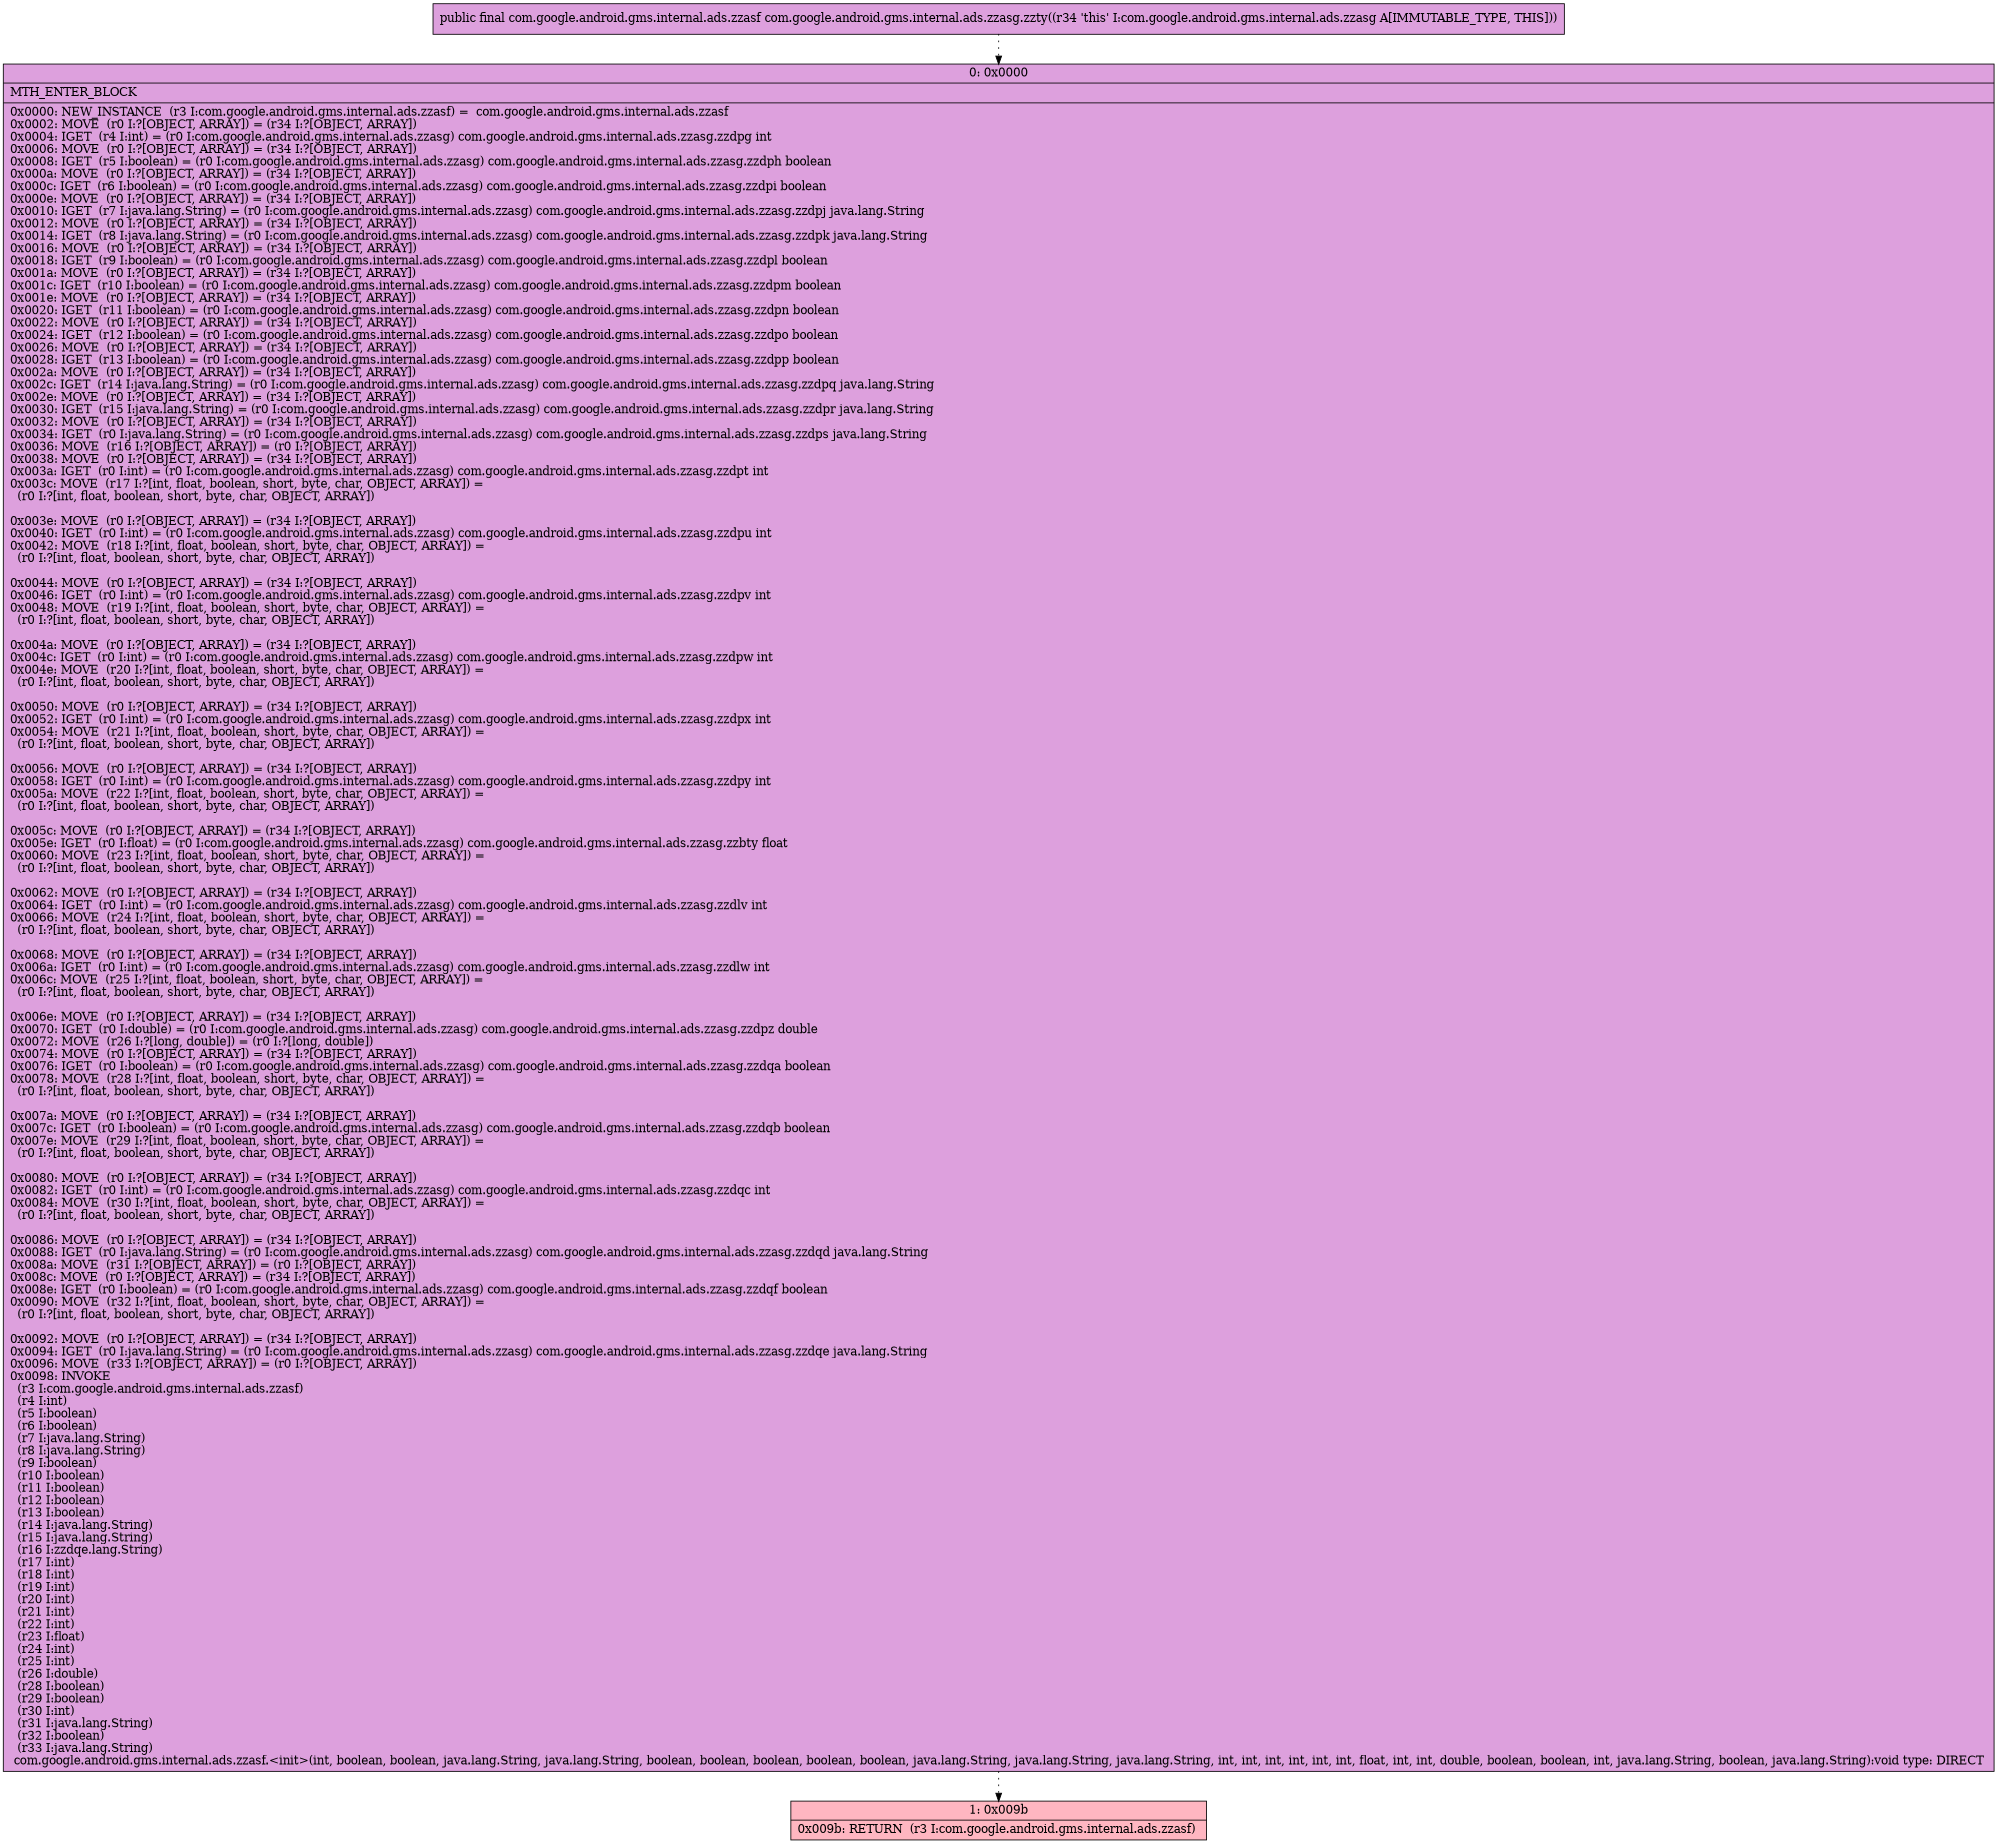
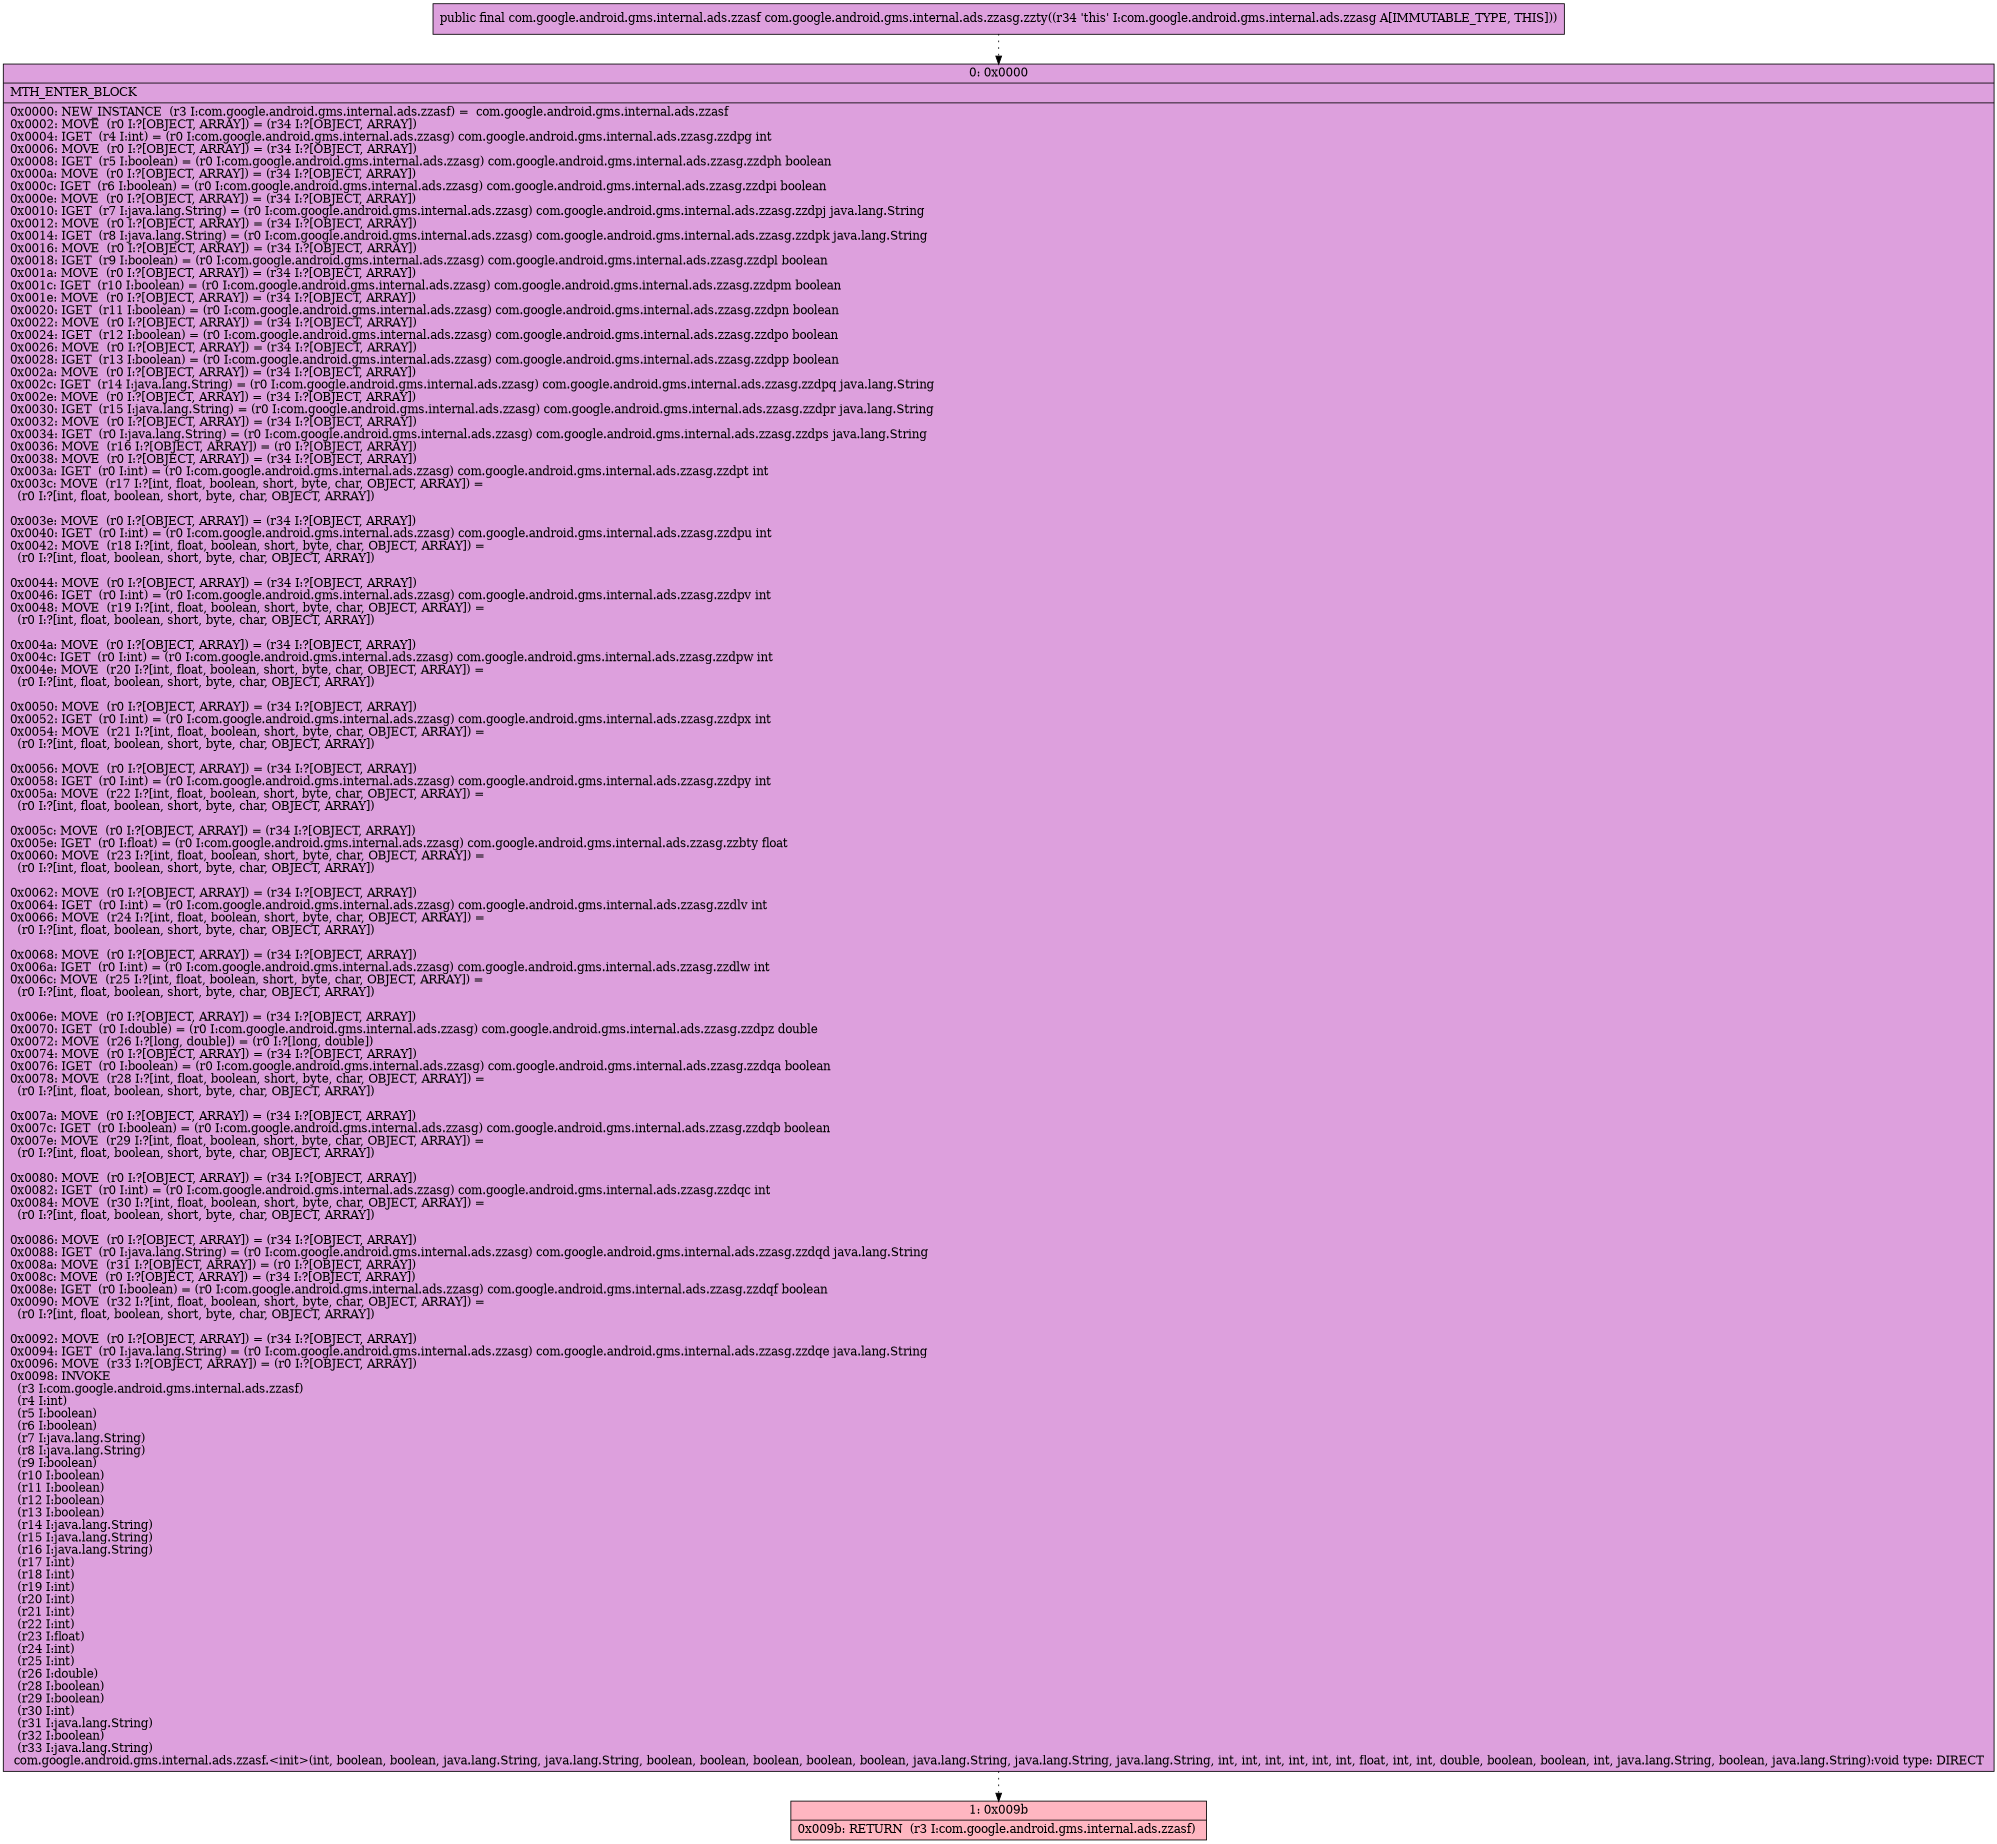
node "0: 0x0000": text "(r16 I:zzdqe.lang.String)" -> "(r16 I:java.lang.String)"
